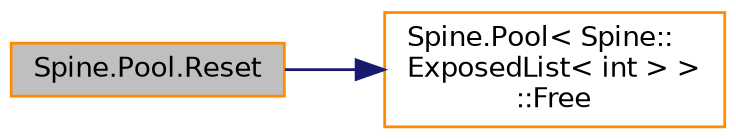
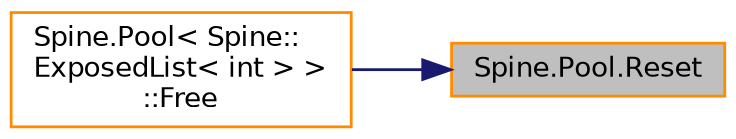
edge "Spine.Pool.Reset" -> "Spine.Pool< Spine:: ExposedList< int > > ::Free": reversed
